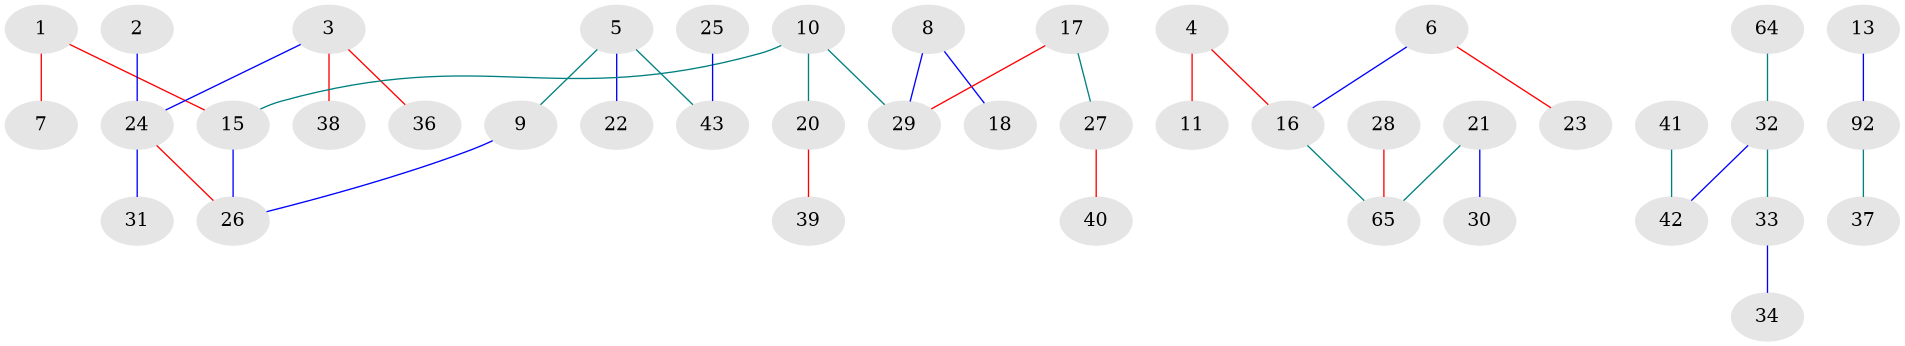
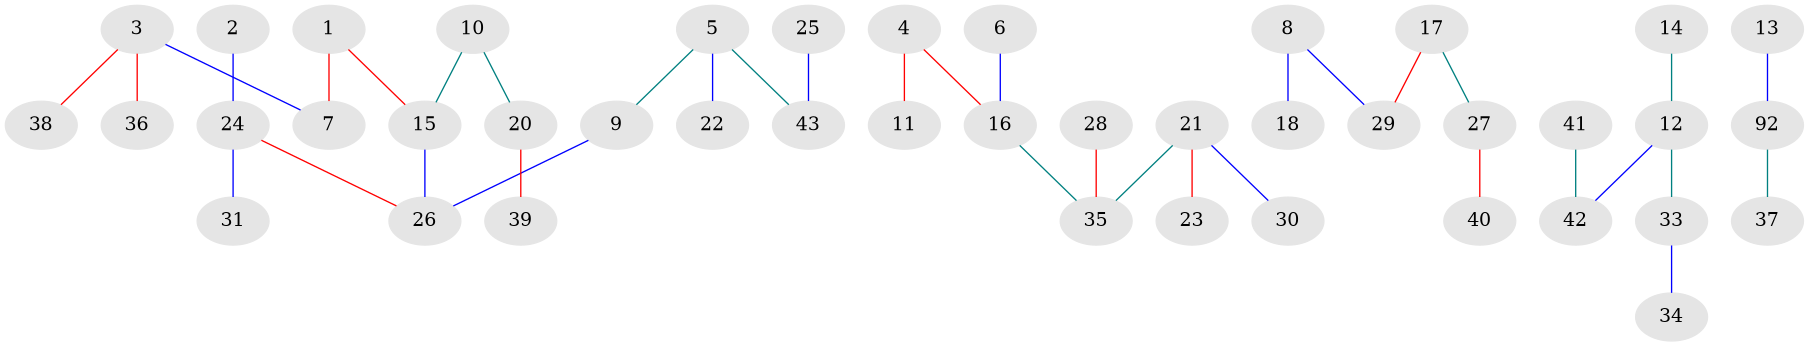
node "64": label "64" -> "14"
edge "3" -- "24": now "3" -- "7"
edge "10" -- "29": removed
edge "6" -- "23": now "21" -- "23"
node "32": label "32" -> "12"
node "65": label "65" -> "35"
